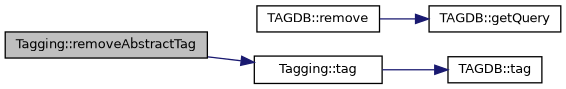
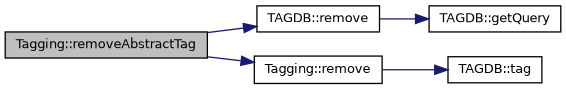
edge "Tagging::removeAbstractTag" -> "TAGDB::remove": added
node "Tagging::tag": label "Tagging::tag" -> "Tagging::remove"
